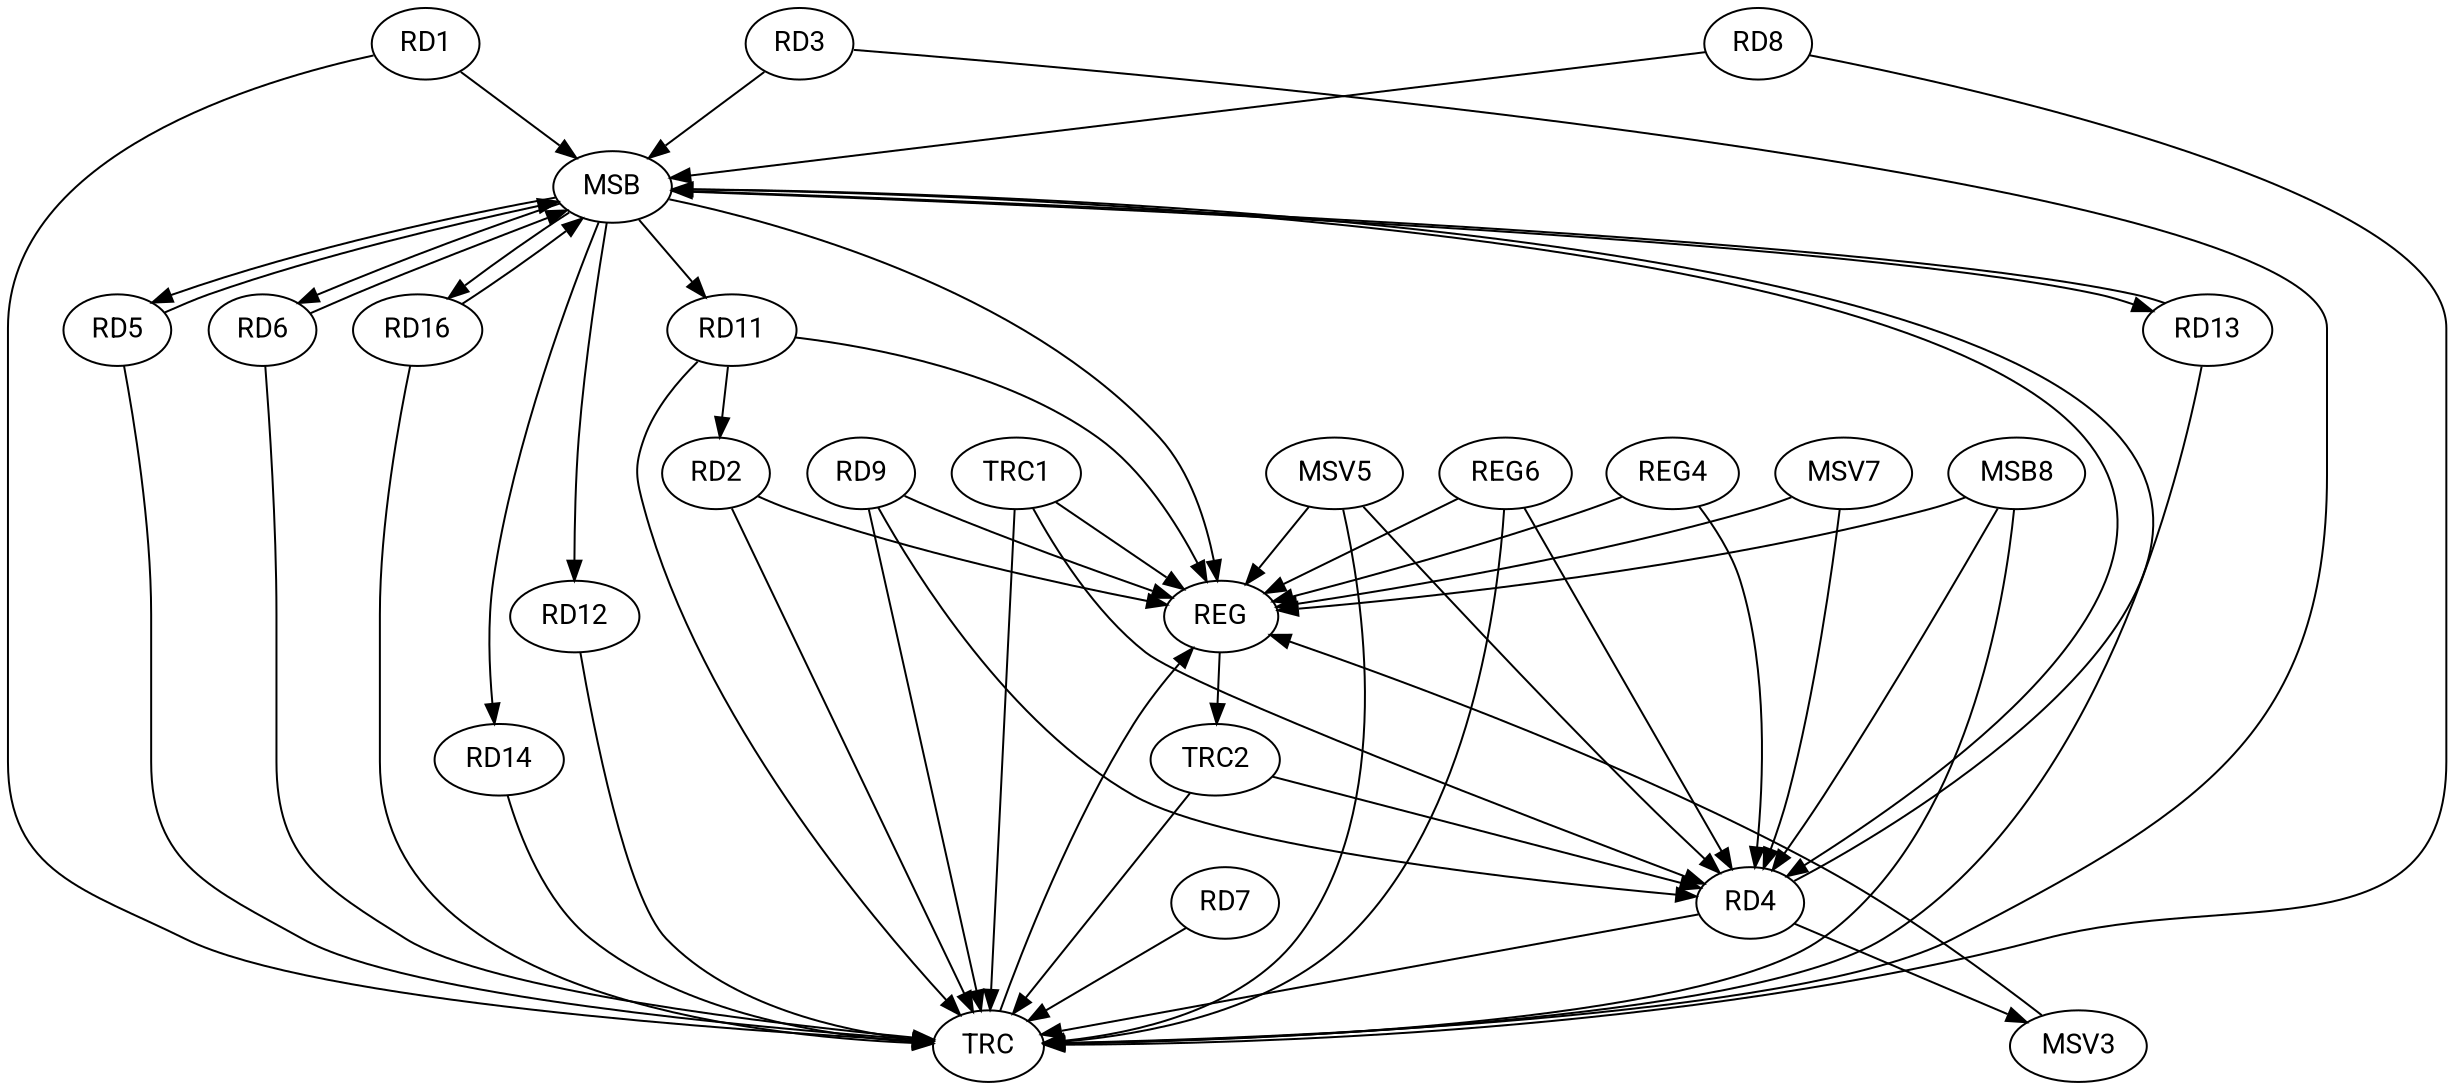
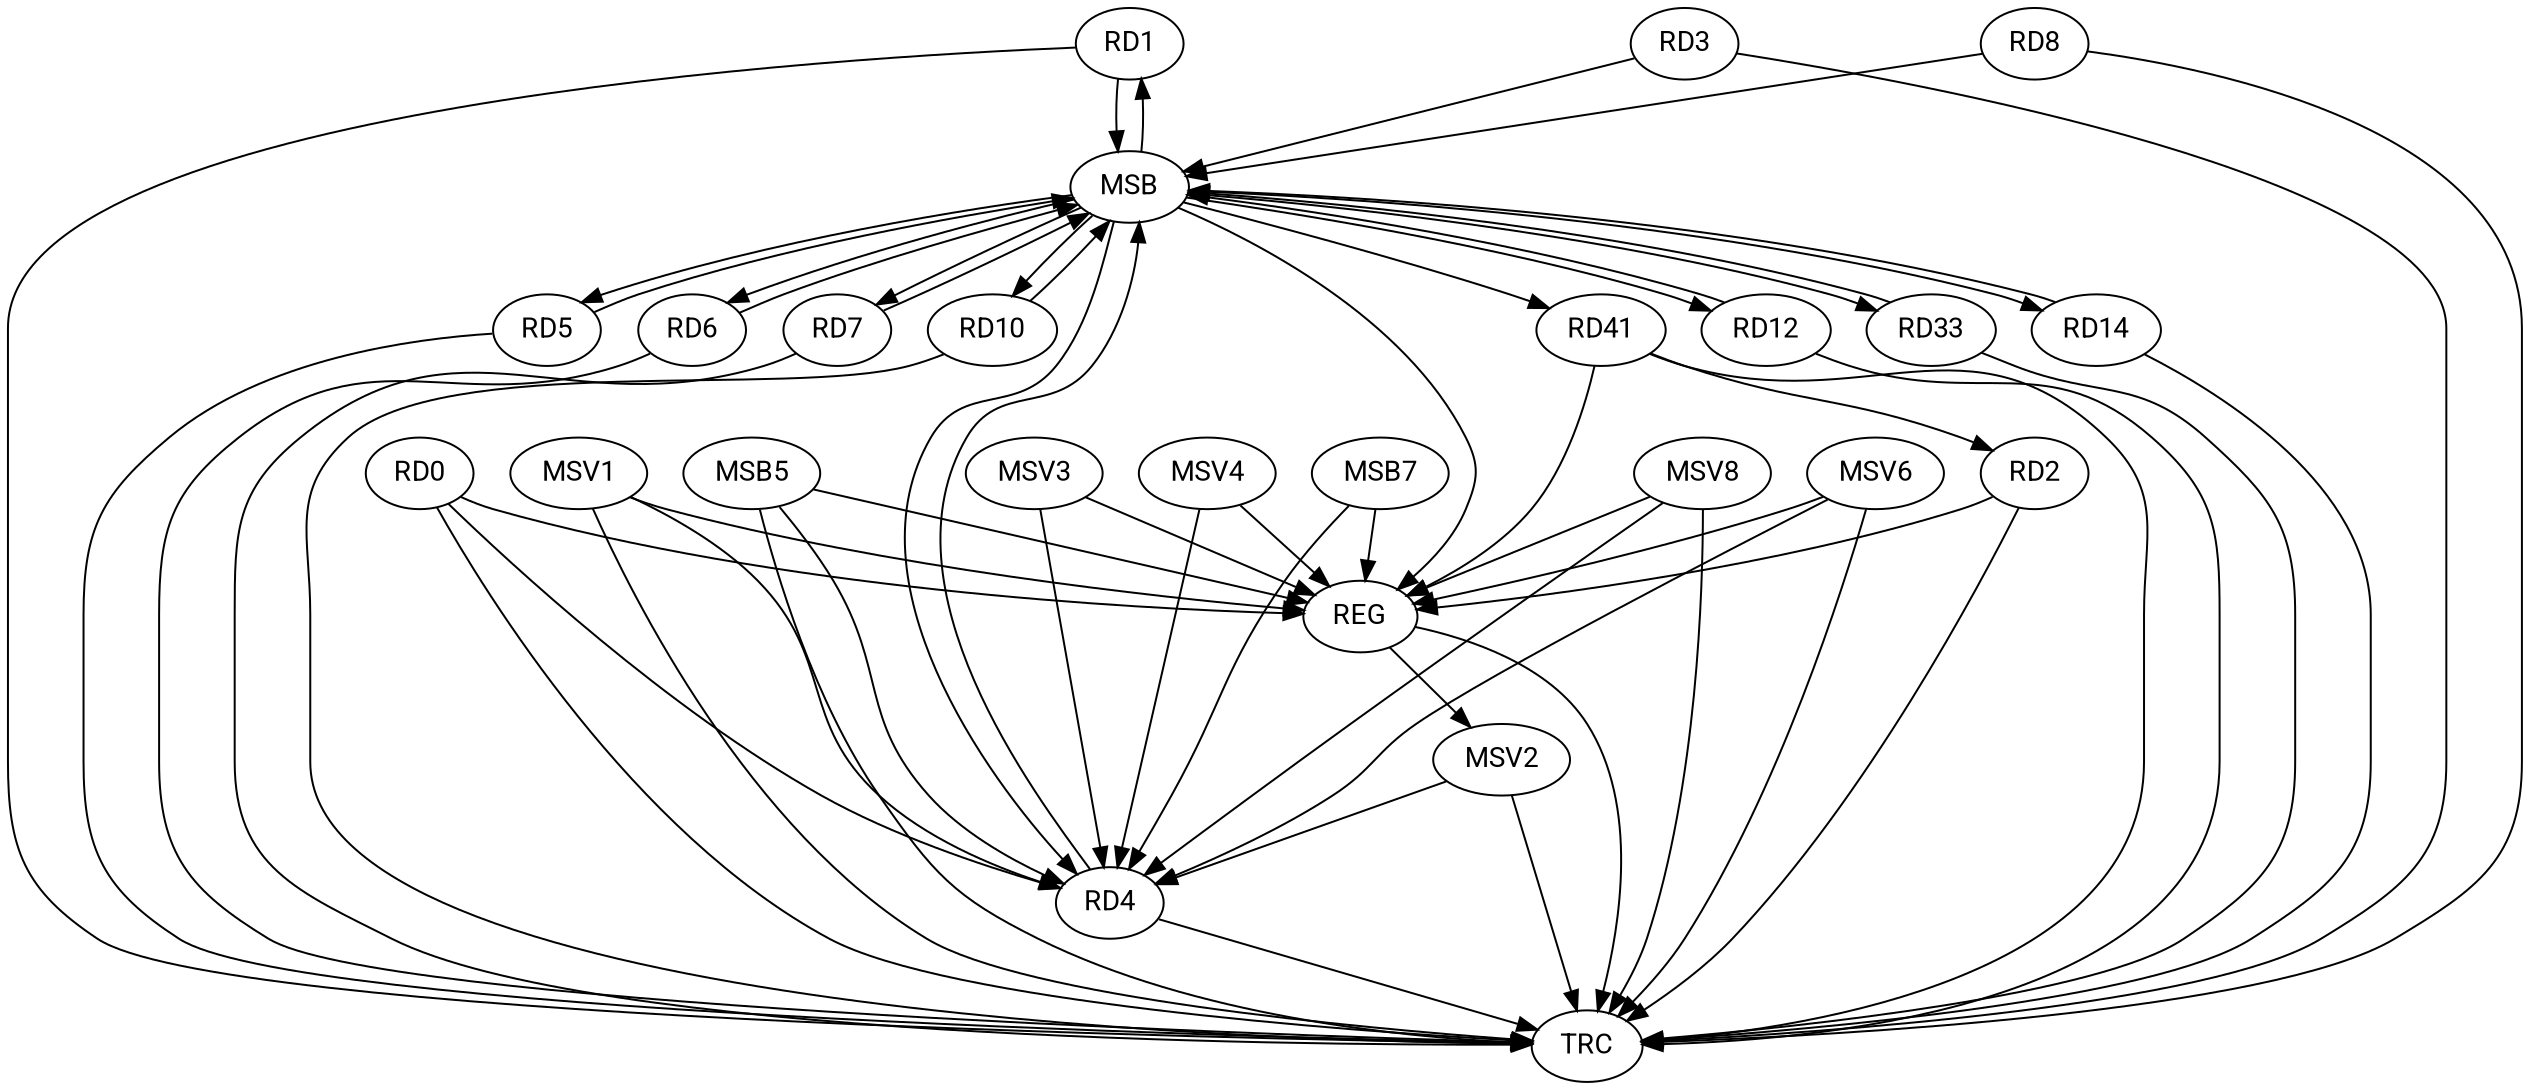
edge "MSB" -> "RD1": added
edge "RD14" -> "MSB": added
edge "RD12" -> "MSB": added
edge "MSB" -> "RD7": added
edge "RD7" -> "MSB": added
node "RD16": label "RD16" -> "RD10"
node "RD11": label "RD11" -> "RD41"
node "RD13": label "RD13" -> "RD33"
node "RD9": label "RD9" -> "RD0"
node "TRC1": label "TRC1" -> "MSV1"
node "MSV5": label "MSV5" -> "MSB5"
node "REG6": label "REG6" -> "MSV6"
node "REG4": label "REG4" -> "MSV4"
node "MSV7": label "MSV7" -> "MSB7"
node "MSB8": label "MSB8" -> "MSV8"
node "TRC2": label "TRC2" -> "MSV2"
edge "TRC" -> "REG": reversed
edge "RD4" -> "MSV3": reversed
